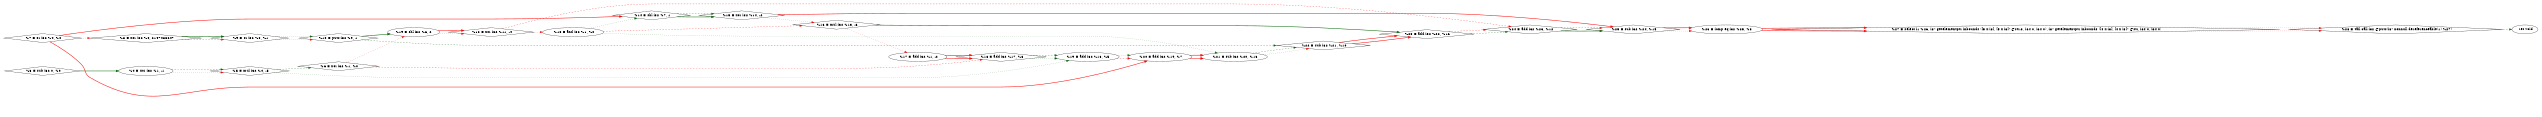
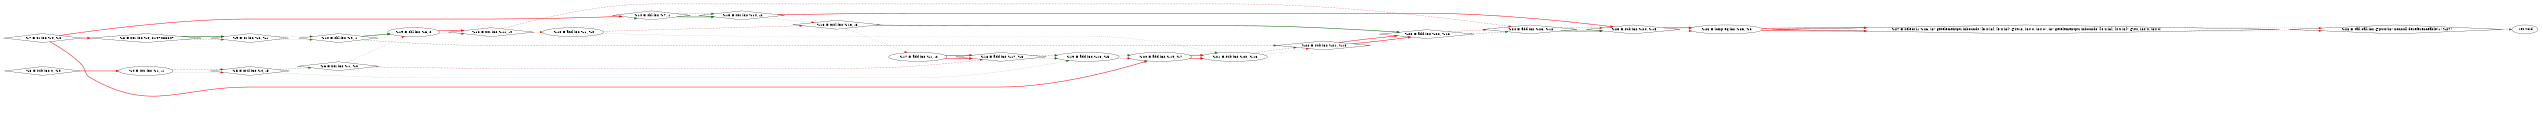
edge "%7 = or i32 %4, %0" -> "%8 = xor i32 %0, 2147483647": style dotted -> bold
node "%10 = puts i32 %9, 1": label "%10 = puts i32 %9, 1" -> "%10 = shl i32 %9, 1"
edge "%3 = sub i32 0, %0" -> "%4 = xor i32 %1, -1": color darkgreen -> red
